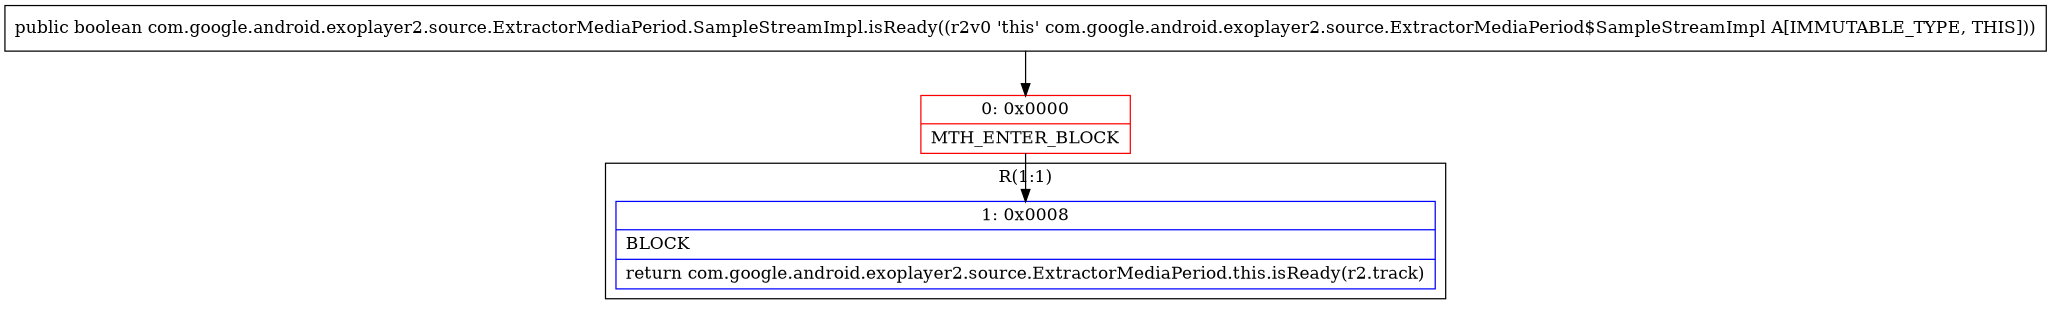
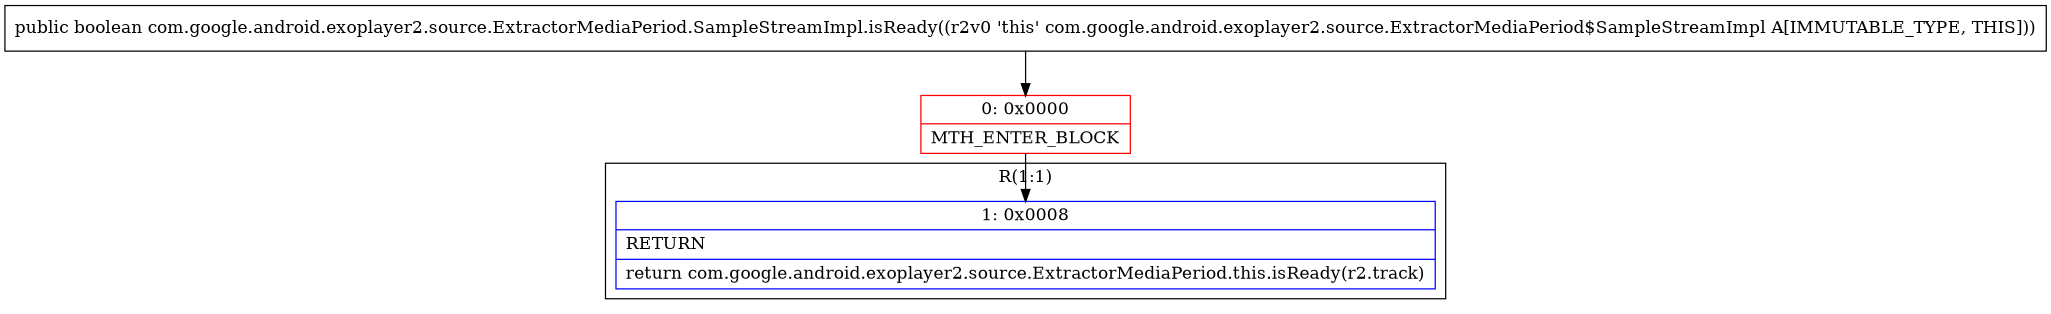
node "1: 0x0008": text "BLOCK" -> "RETURN"
